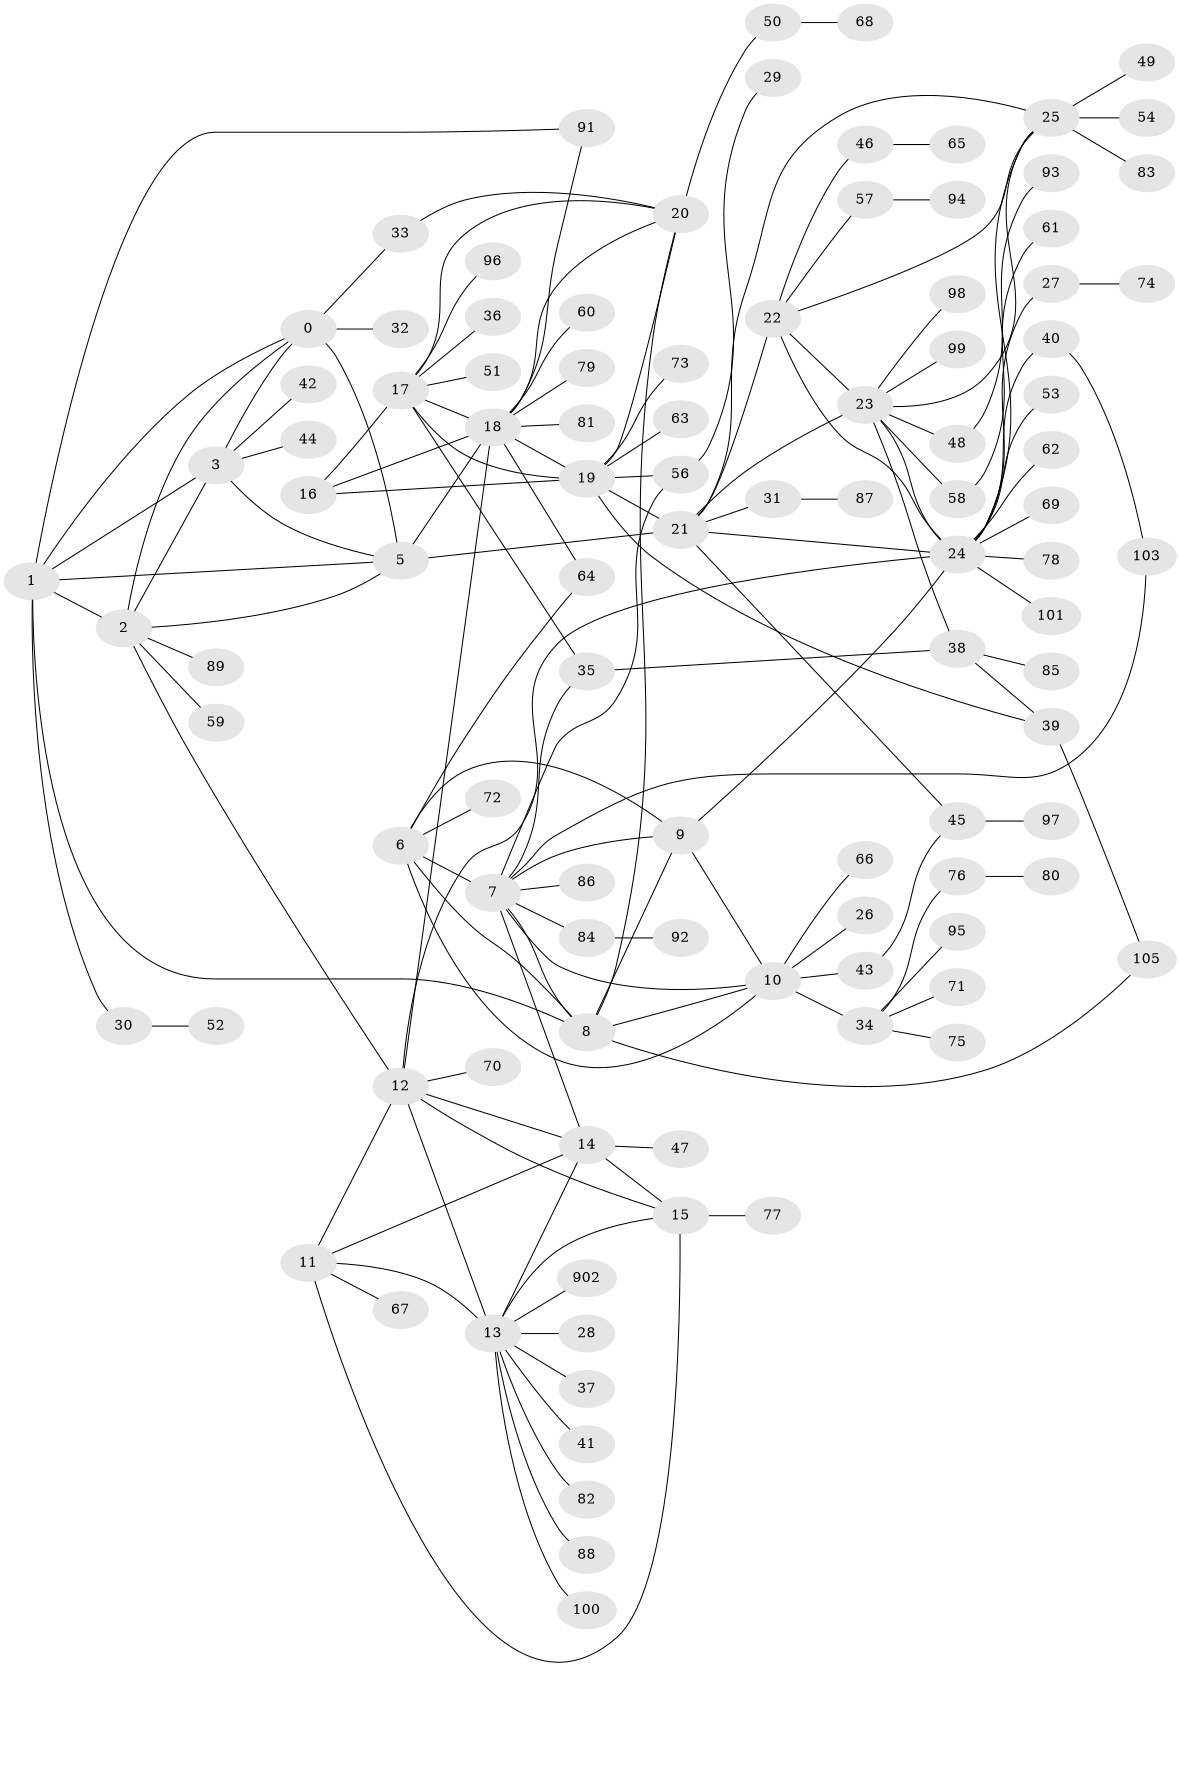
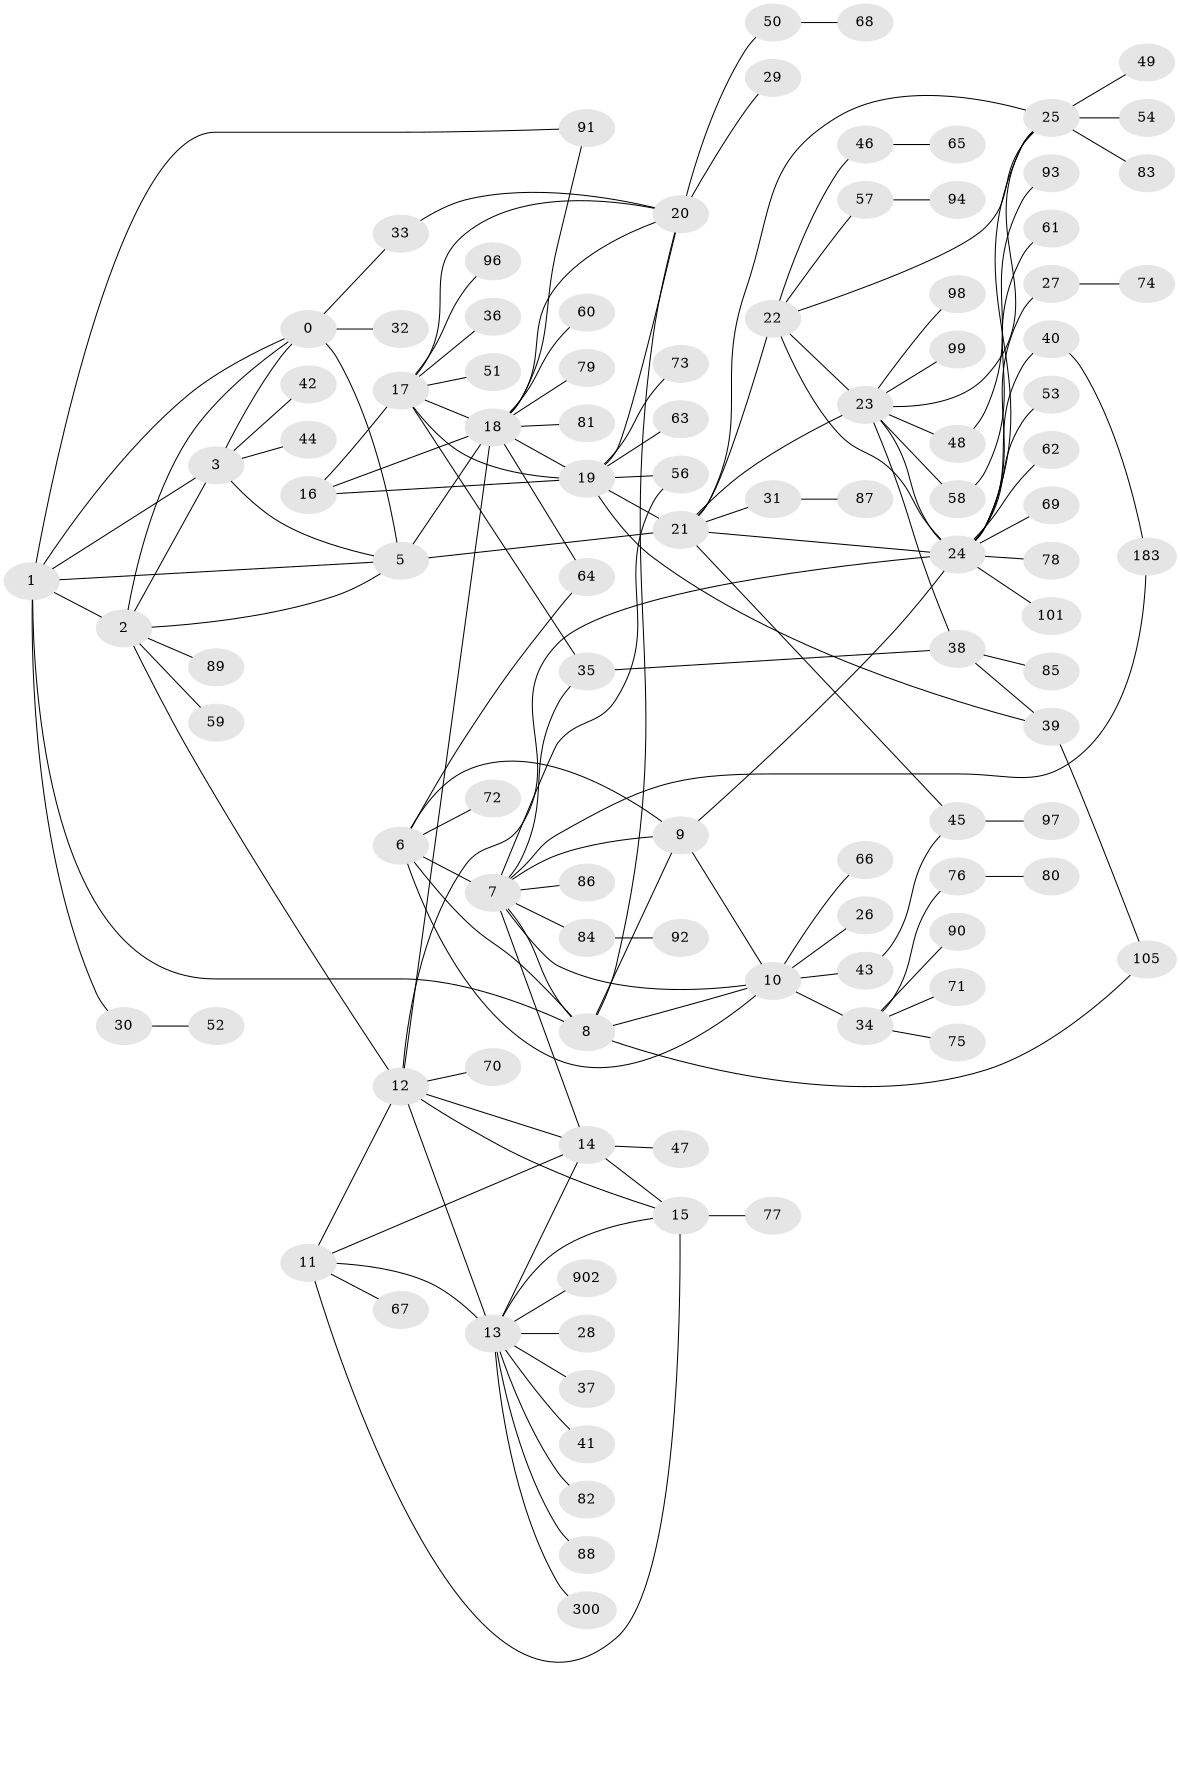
edge "29" -- "56": now "29" -- "20"
node "103": label "103" -> "183"
node "95": label "95" -> "90"
node "100": label "100" -> "300"
